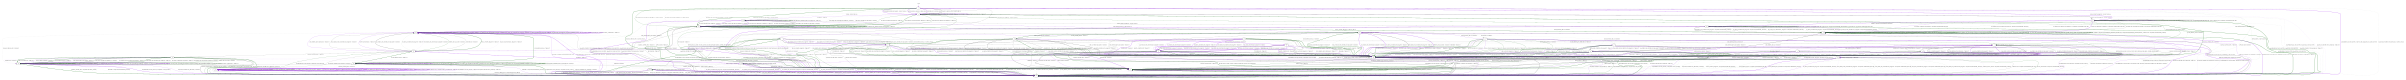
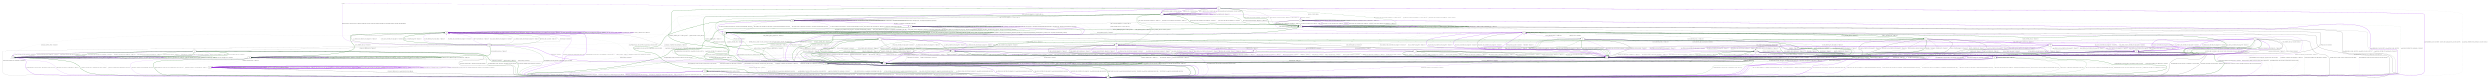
edge "s8" -> "s24": now "__start0" -> "s24"
